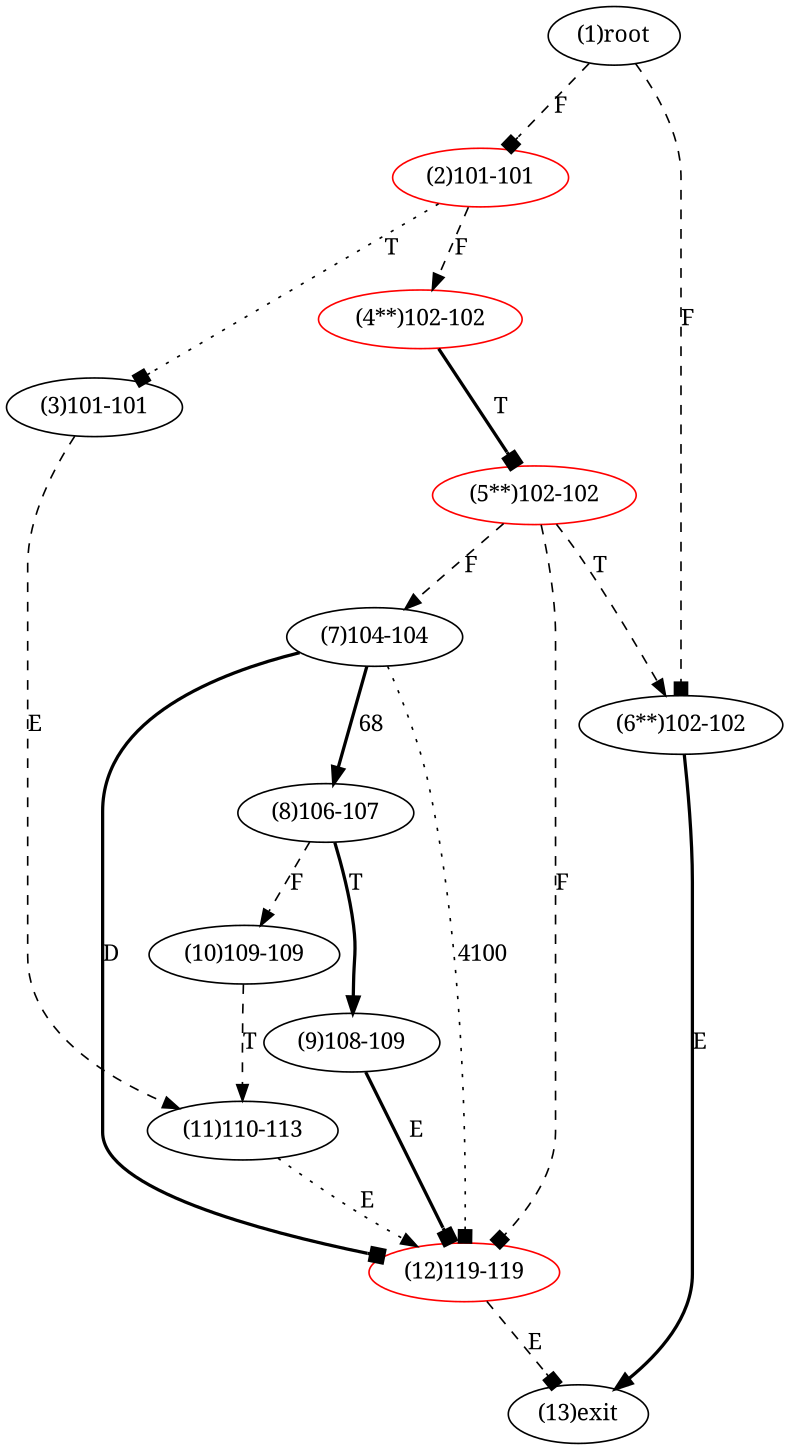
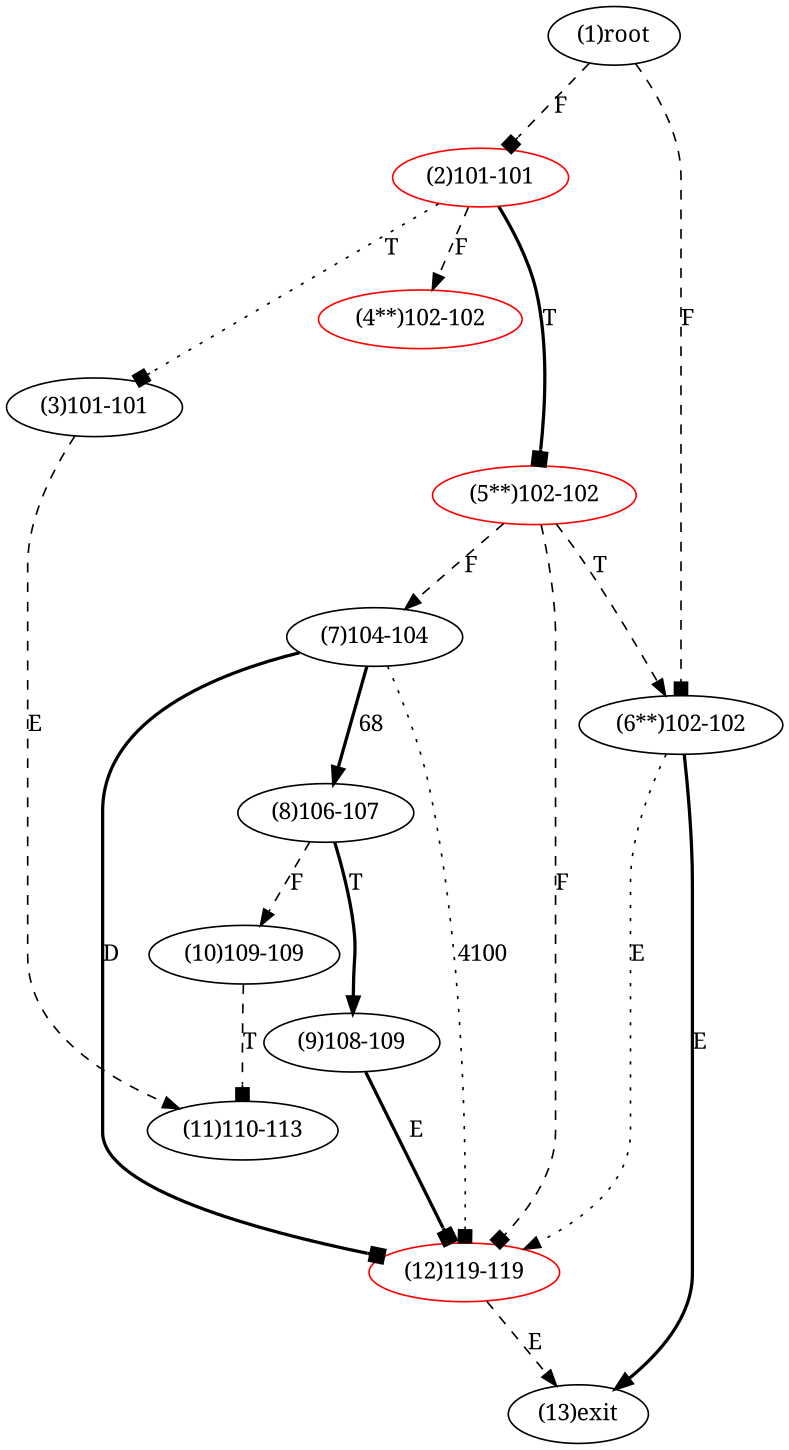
edge "(4**)102-102" -> "(5**)102-102": now "(2)101-101" -> "(5**)102-102"
edge "(10)109-109" -> "(11)110-113": arrowhead normal -> box
edge "(11)110-113" -> "(12)119-119": now "(6**)102-102" -> "(12)119-119"
edge "(12)119-119" -> "(13)exit": arrowhead box -> normal
